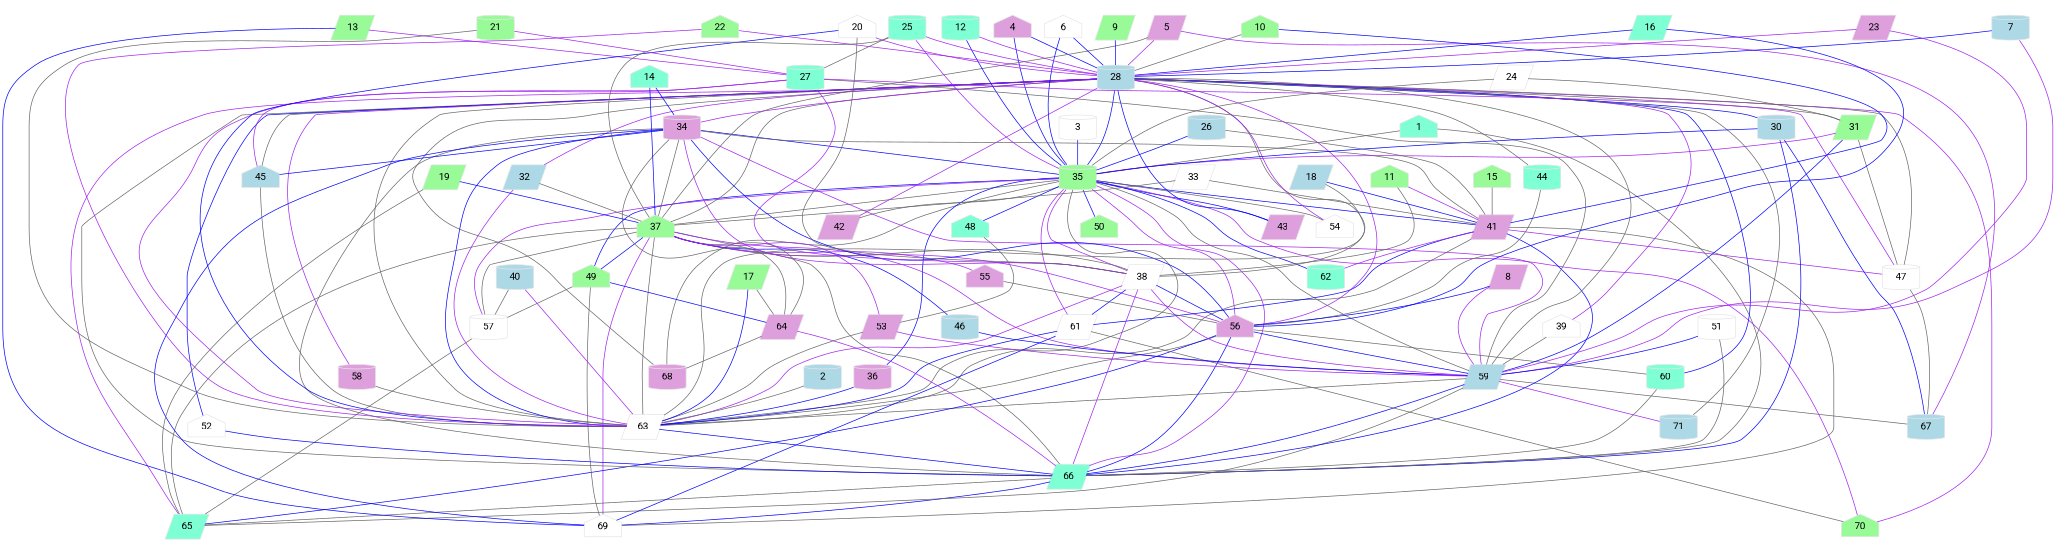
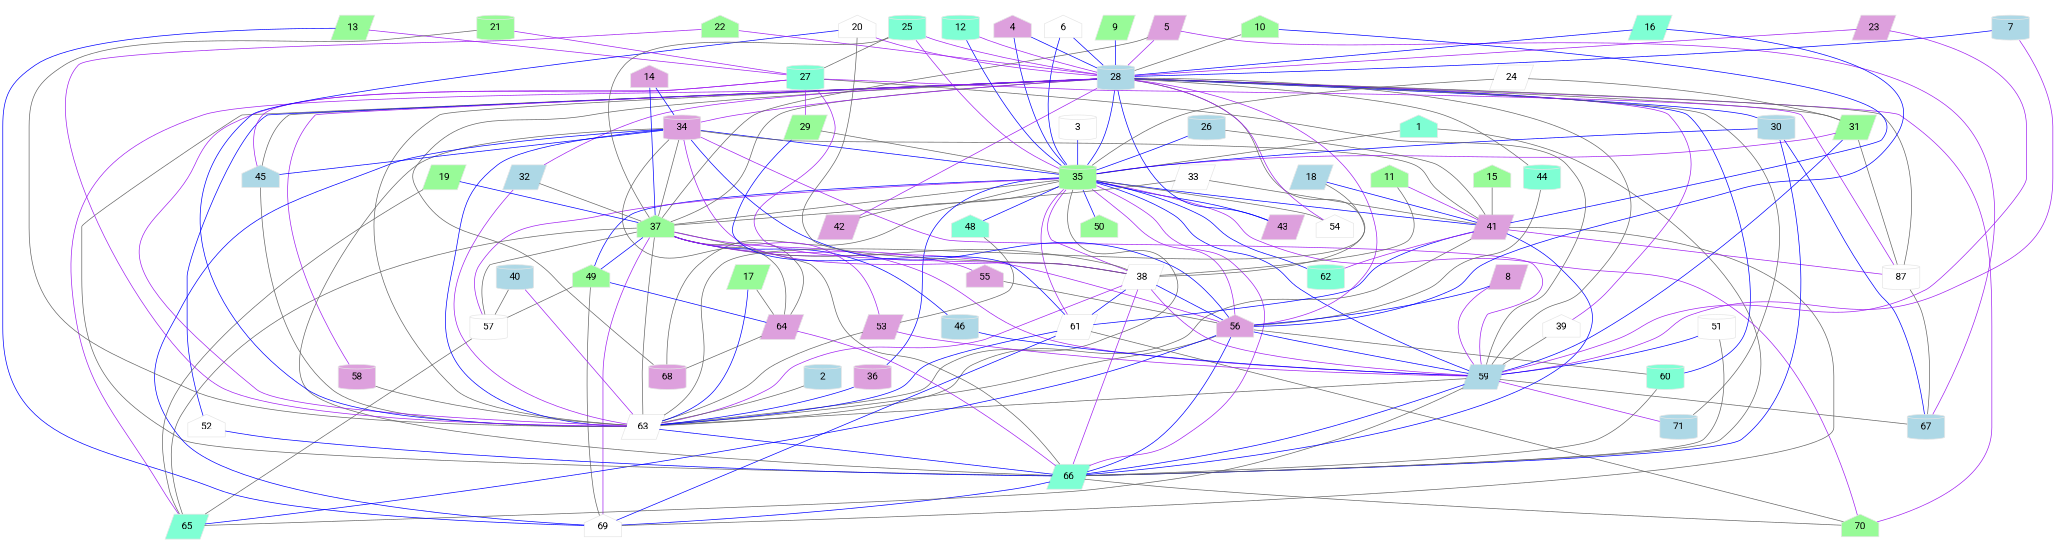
node "14": fillcolor aquamarine -> plum
node "29": added
edge "35" -- "59": color gray40 -> blue
node "47": label "47" -> "87"
edge "66" -- "65": now "66" -- "70"
